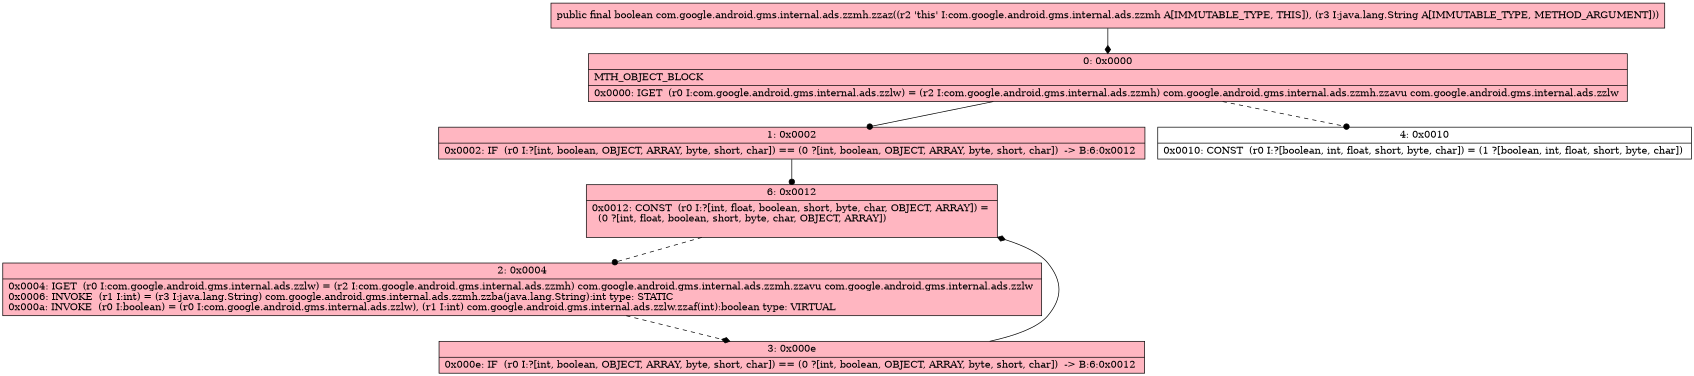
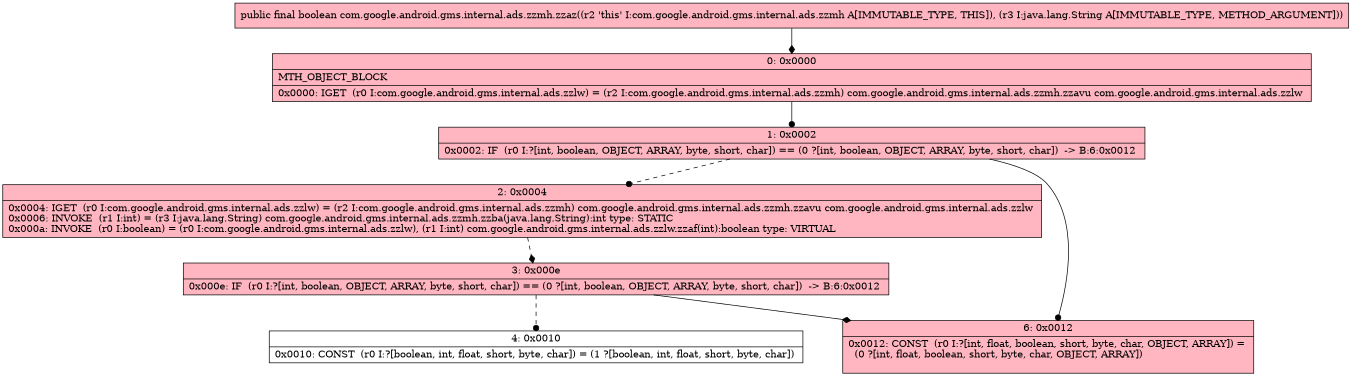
edge "0: 0x0000" -> "4: 0x0010": now "3: 0x000e" -> "4: 0x0010"
edge "6: 0x0012" -> "2: 0x0004": now "1: 0x0002" -> "2: 0x0004"
